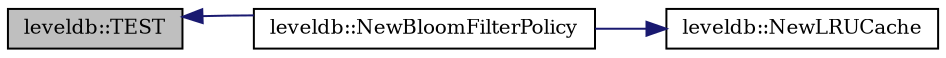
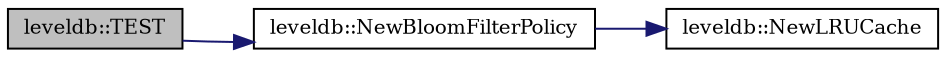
edge "leveldb::NewBloomFilterPolicy" -> "leveldb::TEST": reversed
